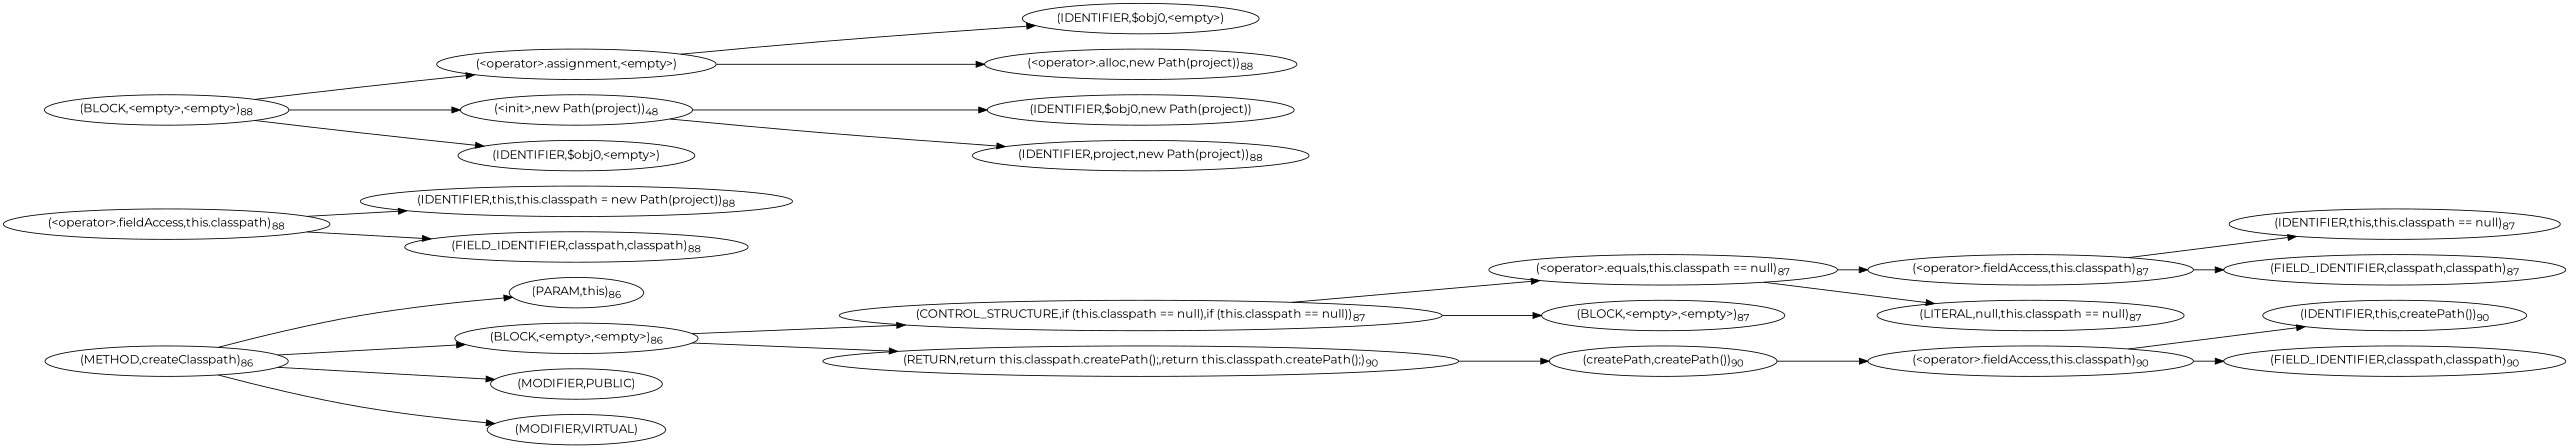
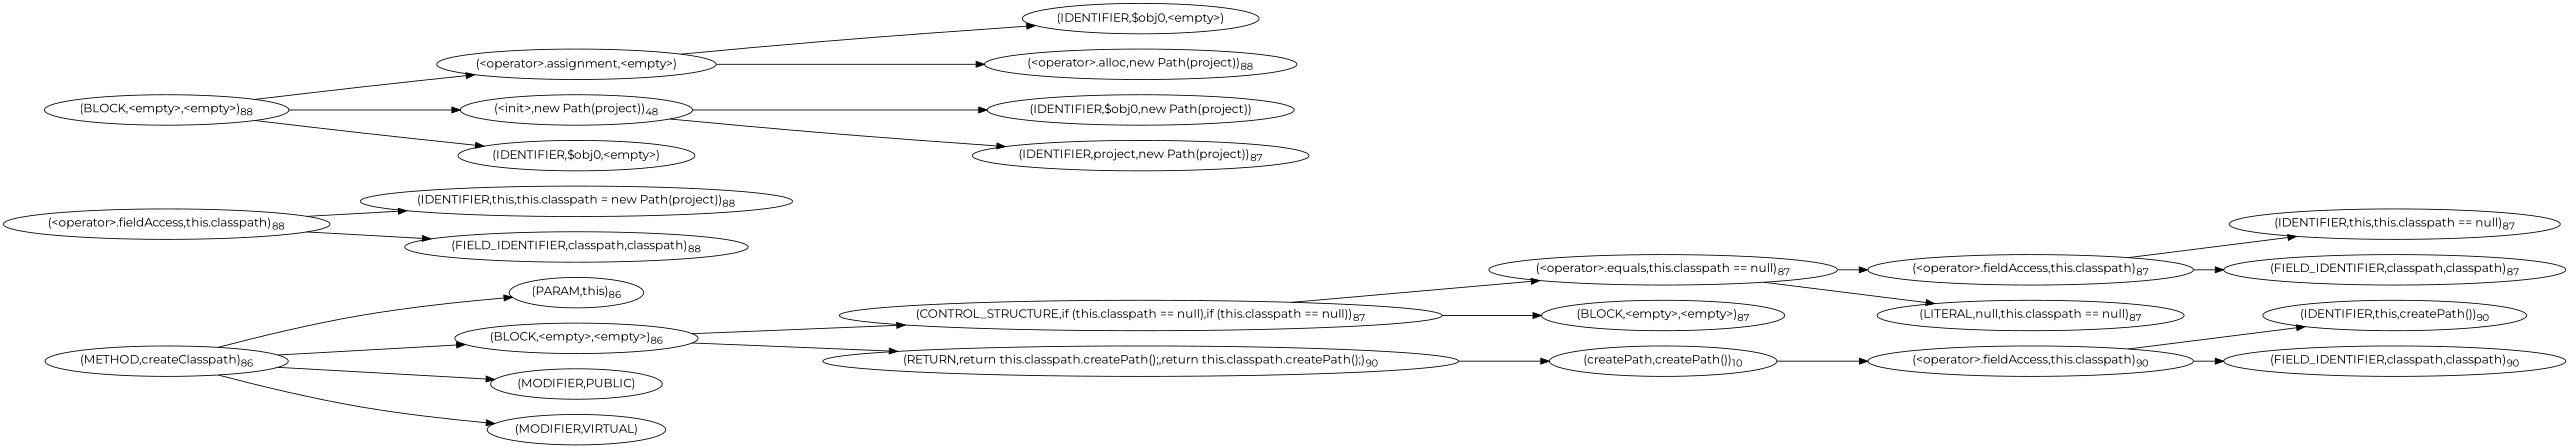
node "(IDENTIFIER,project,new Path(project))": text "88" -> "87"
node "(createPath,createPath())": text "90" -> "10"
